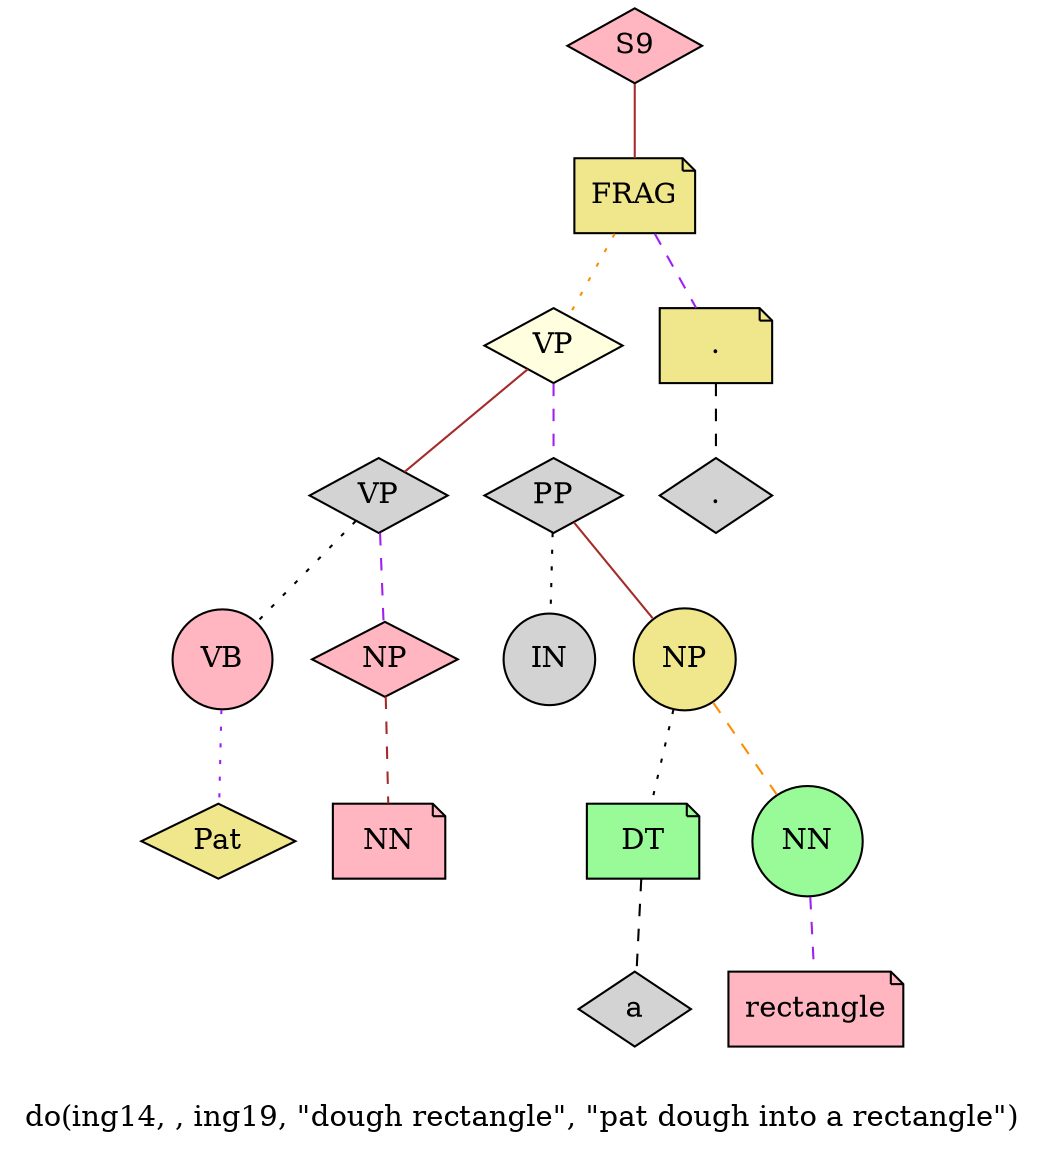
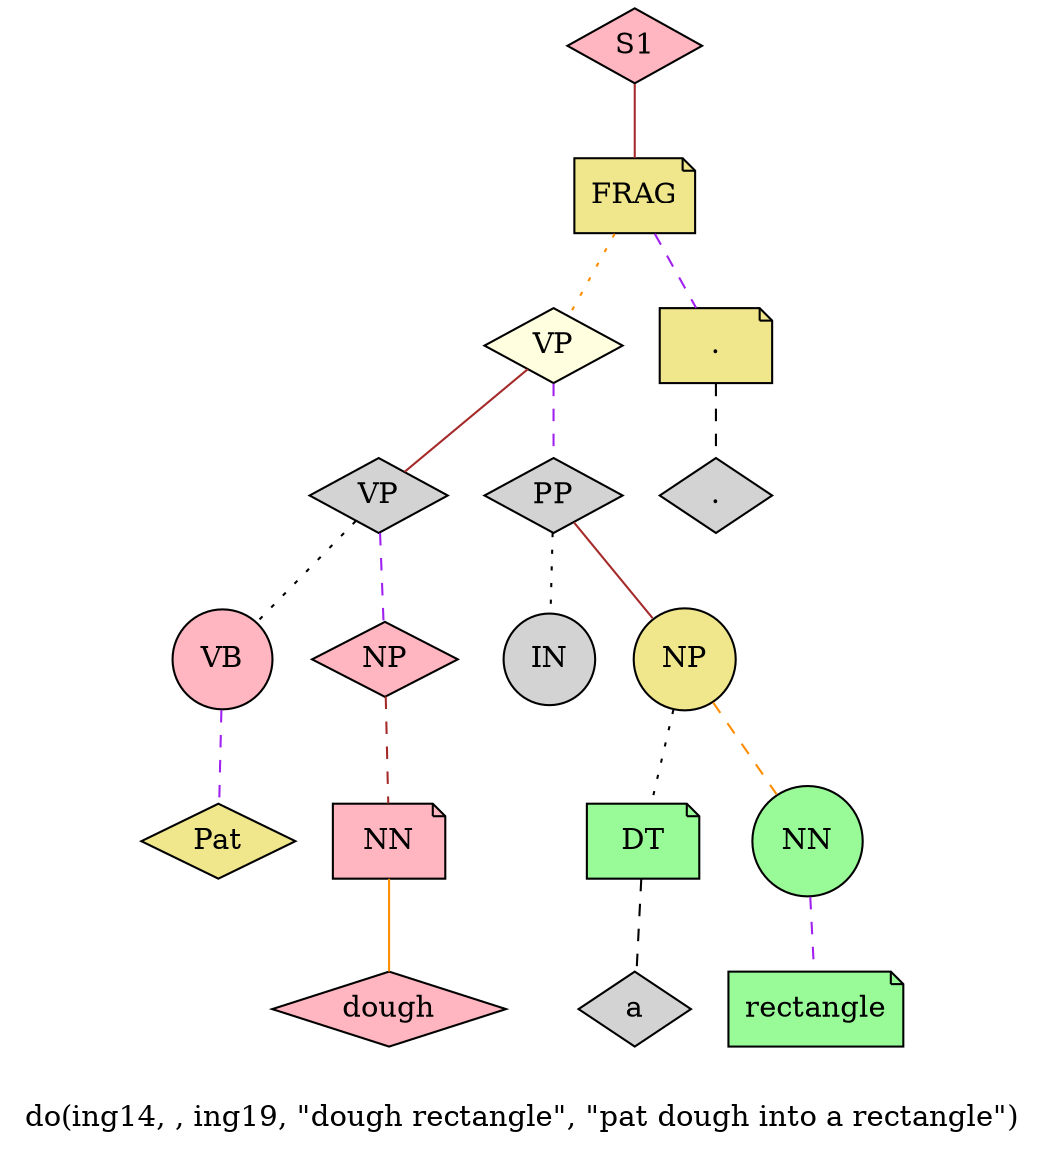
node "S9": label "S9" -> "S1"
edge "VB" -- "Pat": style dotted -> dashed
node "dough": added
node "rectangle": fillcolor lightpink -> palegreen
